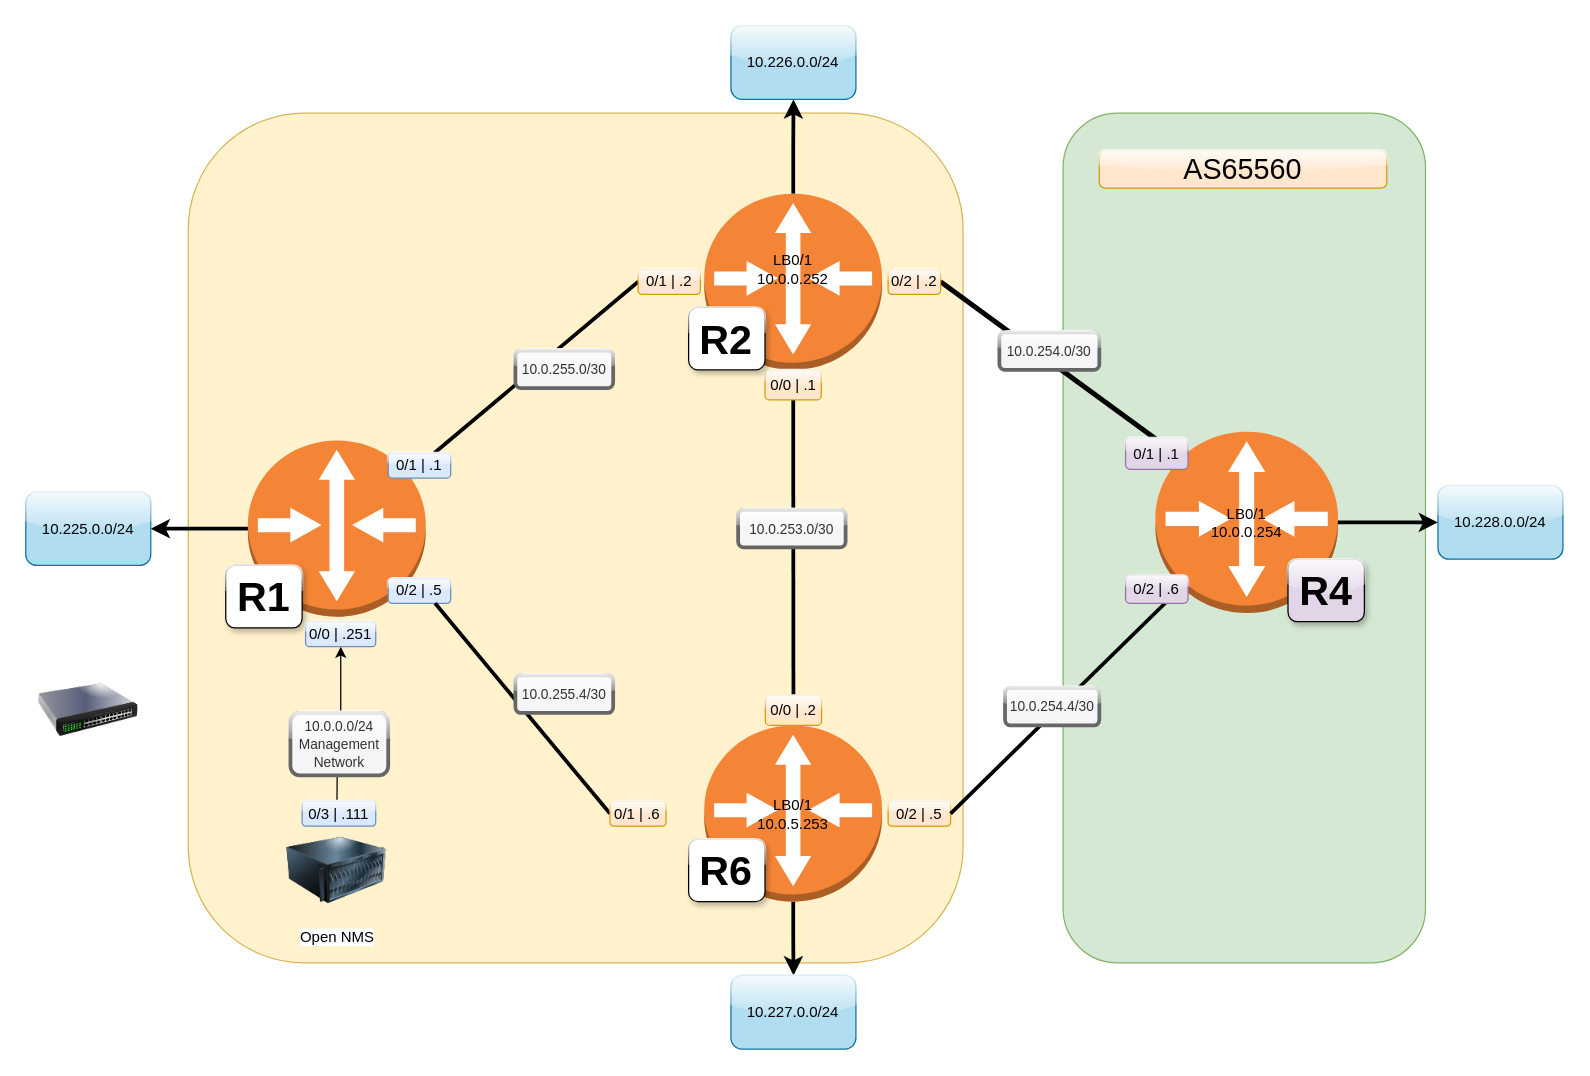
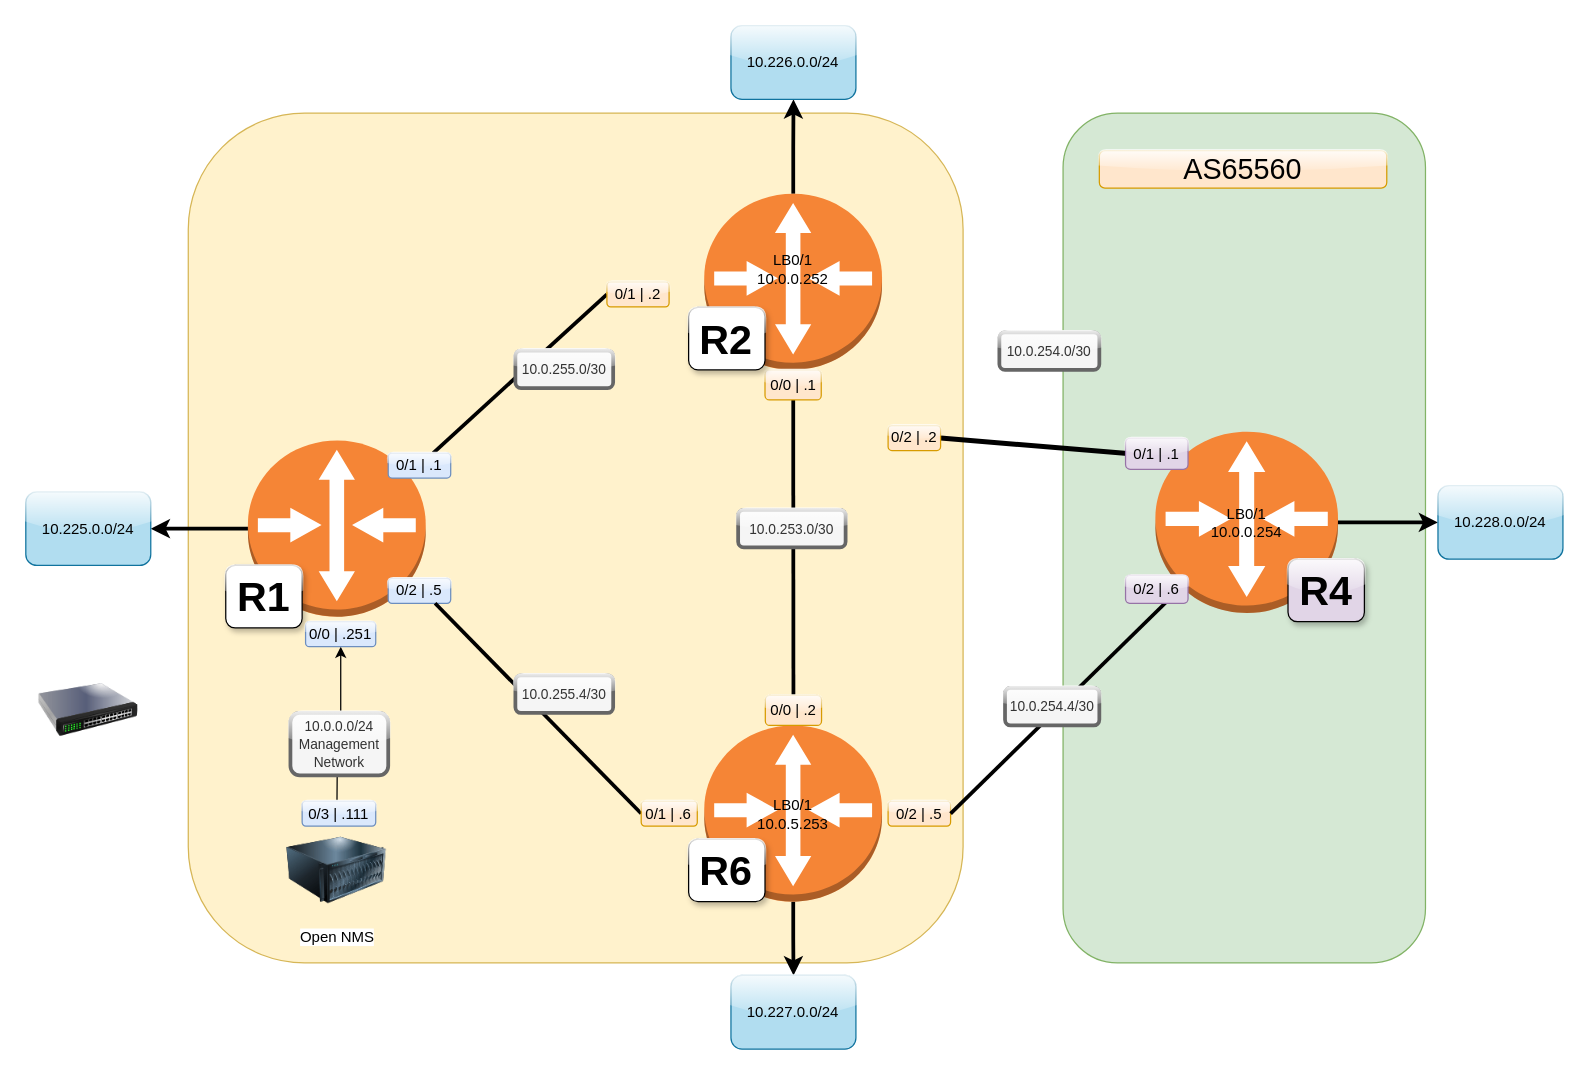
node "0/1 | .2": moved (669, 282) -> (638, 294)
node "0/2 | .2": moved (914, 282) -> (914, 438)
node "0/1 | .6": moved (638, 814) -> (669, 814)
